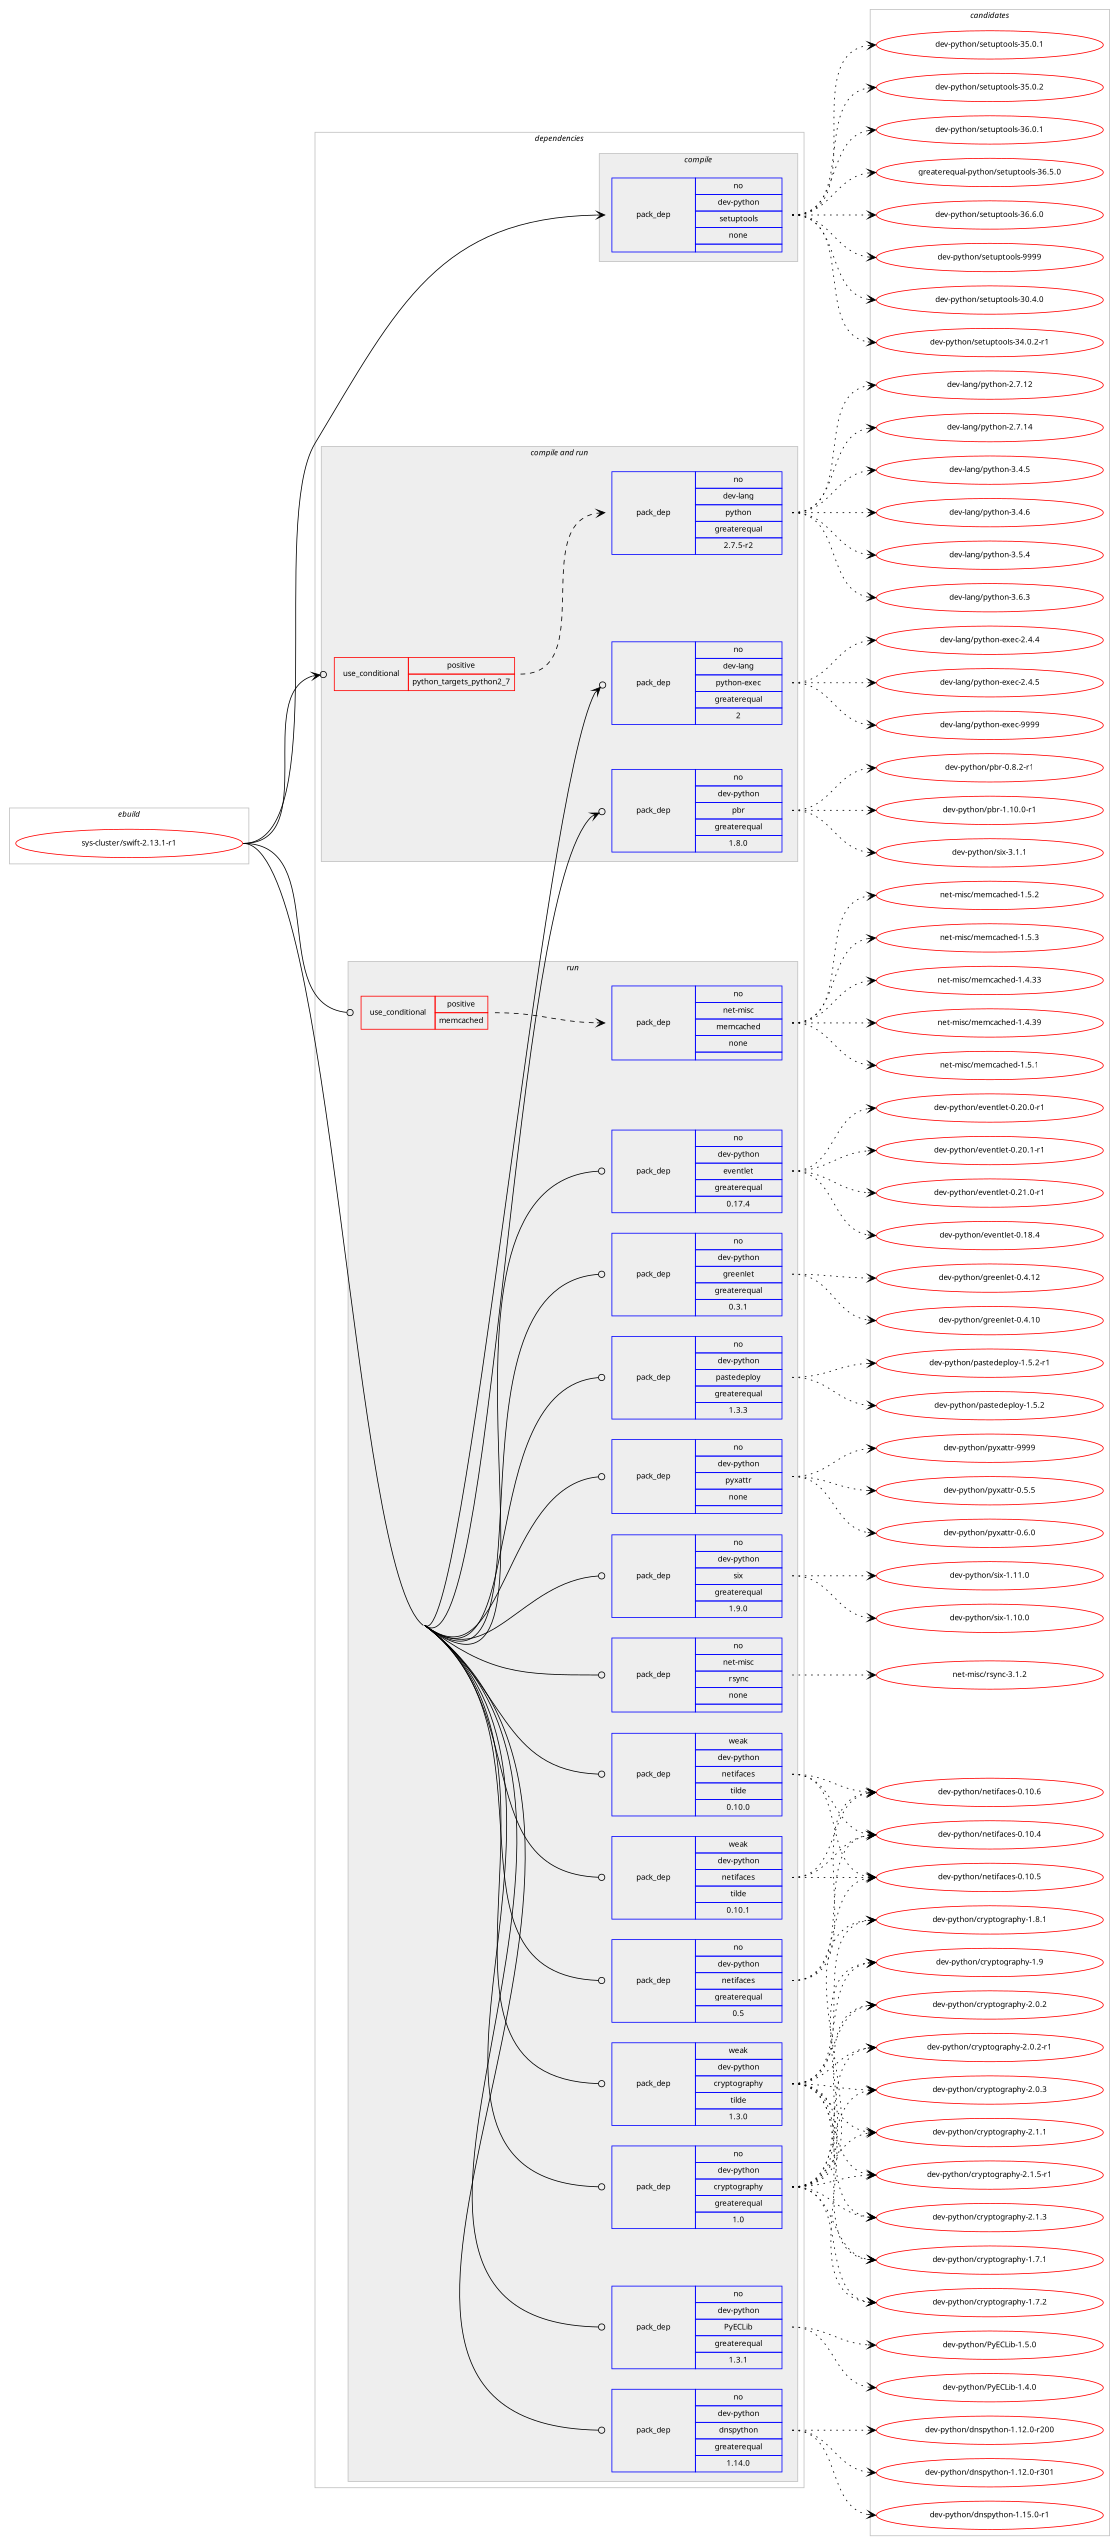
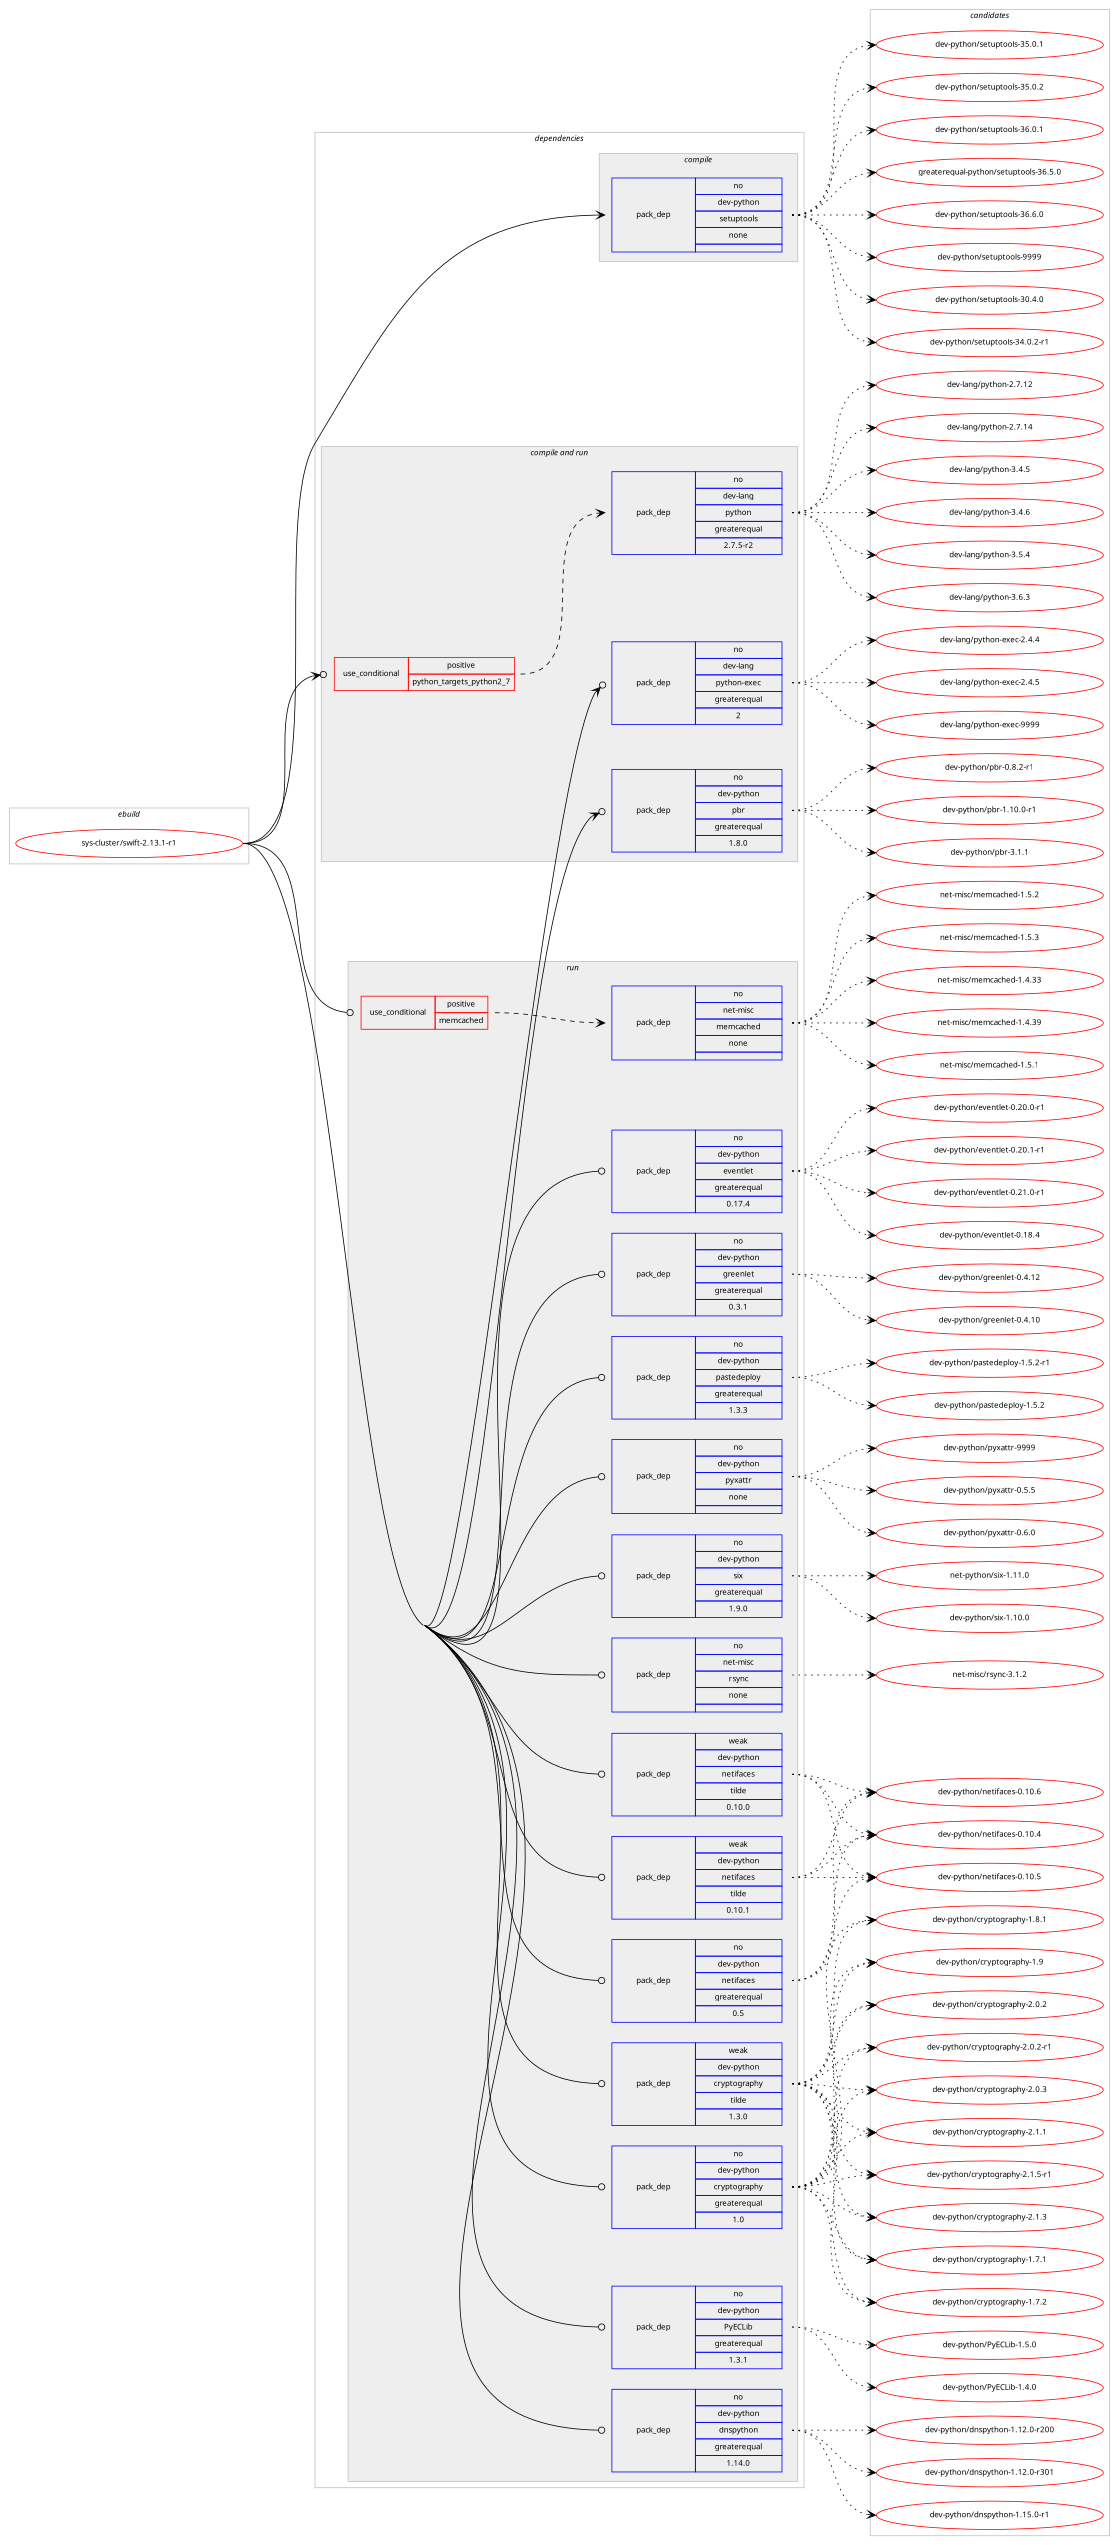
node "dev-python/six-3.1.1": label "dev-python/six-3.1.1" -> "dev-python/pbr-3.1.1"
node "dev-python/six-1.11.0": label "dev-python/six-1.11.0" -> "net-python/six-1.11.0"
